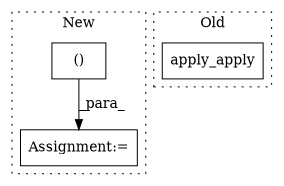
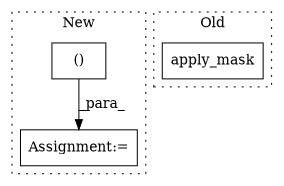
node "apply_apply": label "apply_apply" -> "apply_mask"
